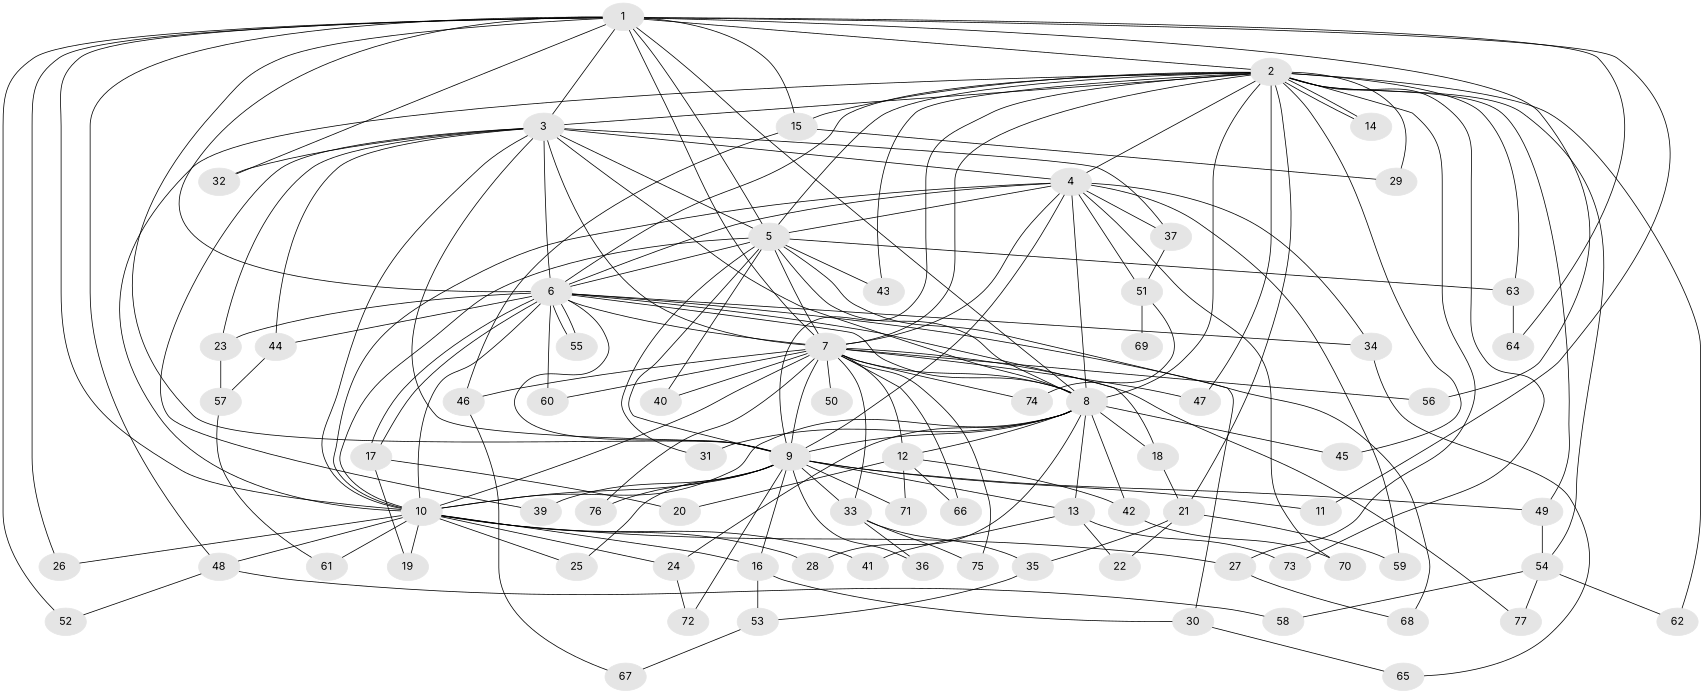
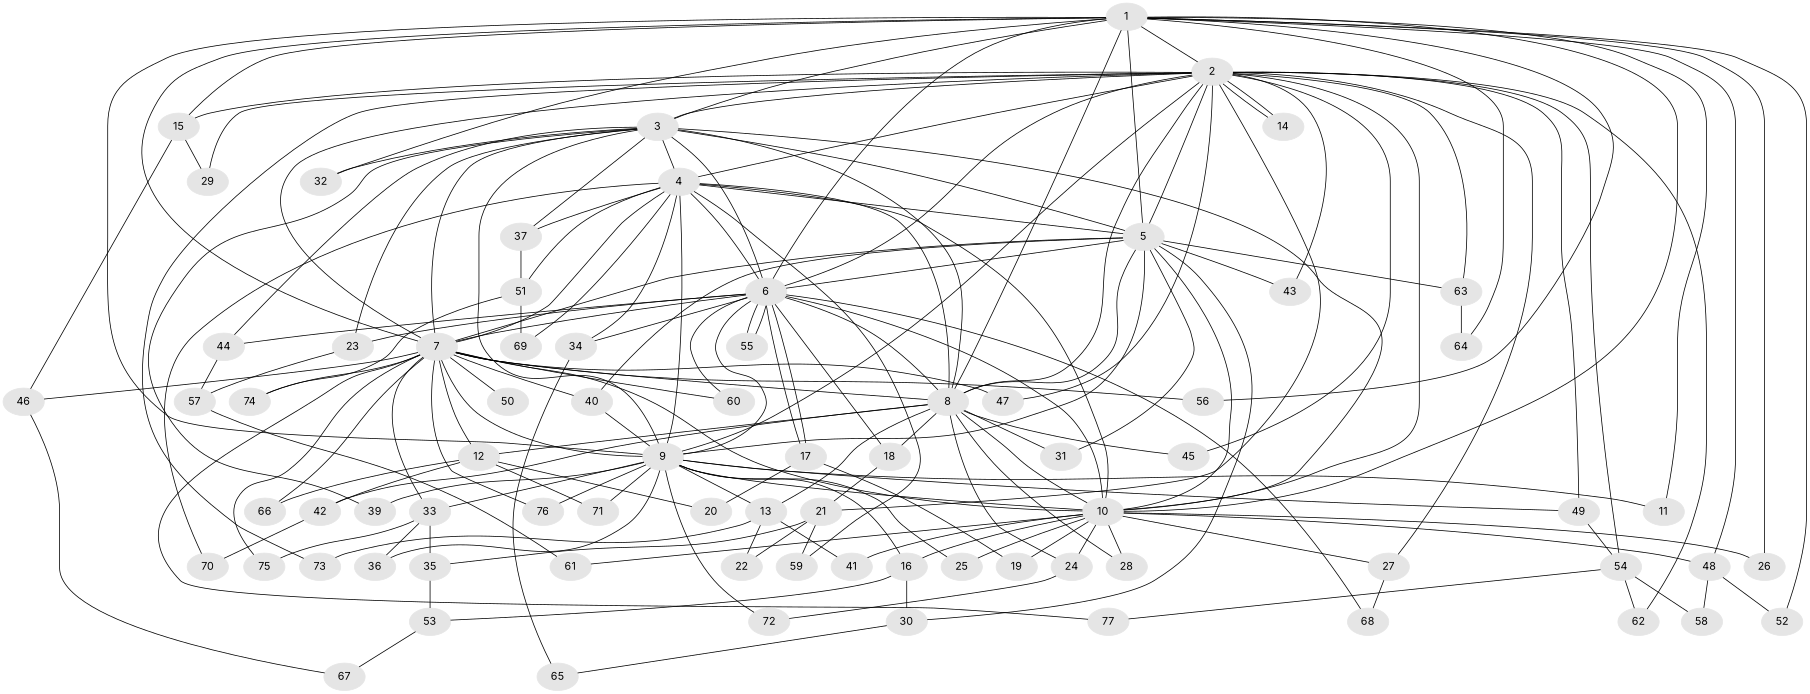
edge "4" -- "69": added
edge "8" -- "9": now "40" -- "9"
